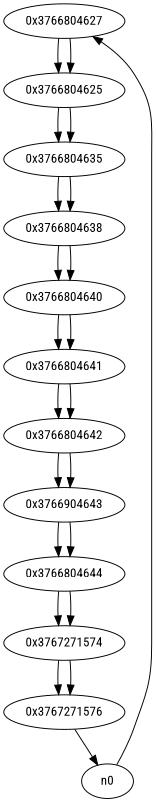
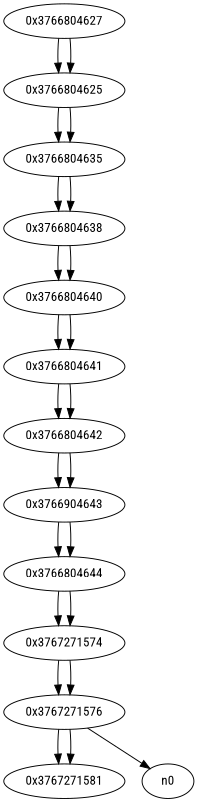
edge "n0" -> "0x3766804627": removed
node "0x3767271581": added
